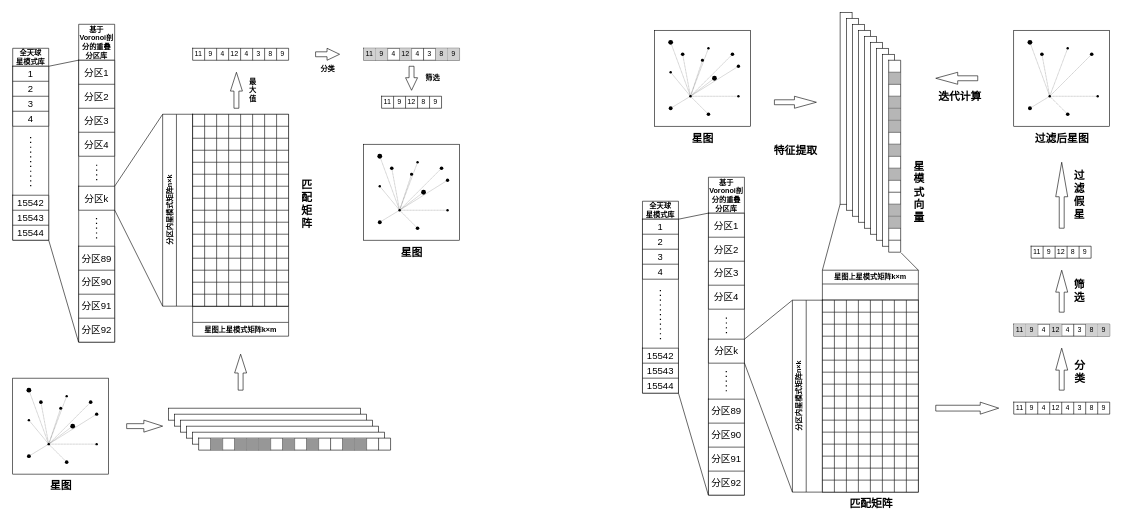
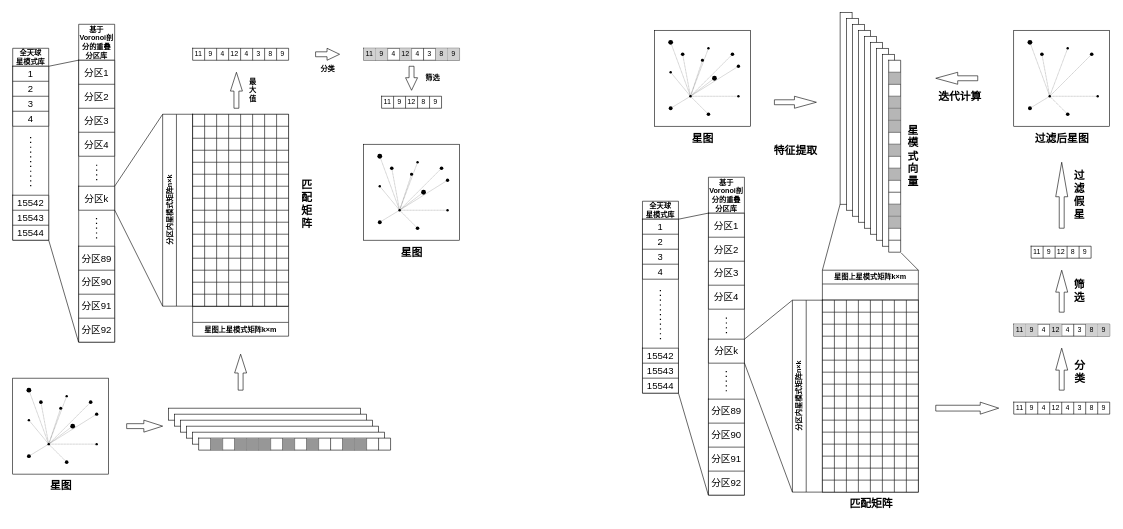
node "星 模 式 向 量": moved (919, 192) -> (913, 156)
